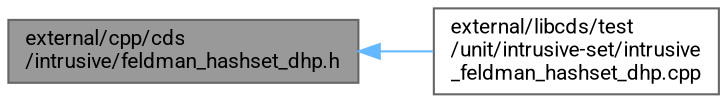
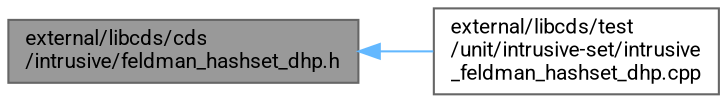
node "external/cpp/cds /intrusive/feldman_hashset_dhp.h": label "external/cpp/cds /intrusive/feldman_hashset_dhp.h" -> "external/libcds/cds /intrusive/feldman_hashset_dhp.h"
